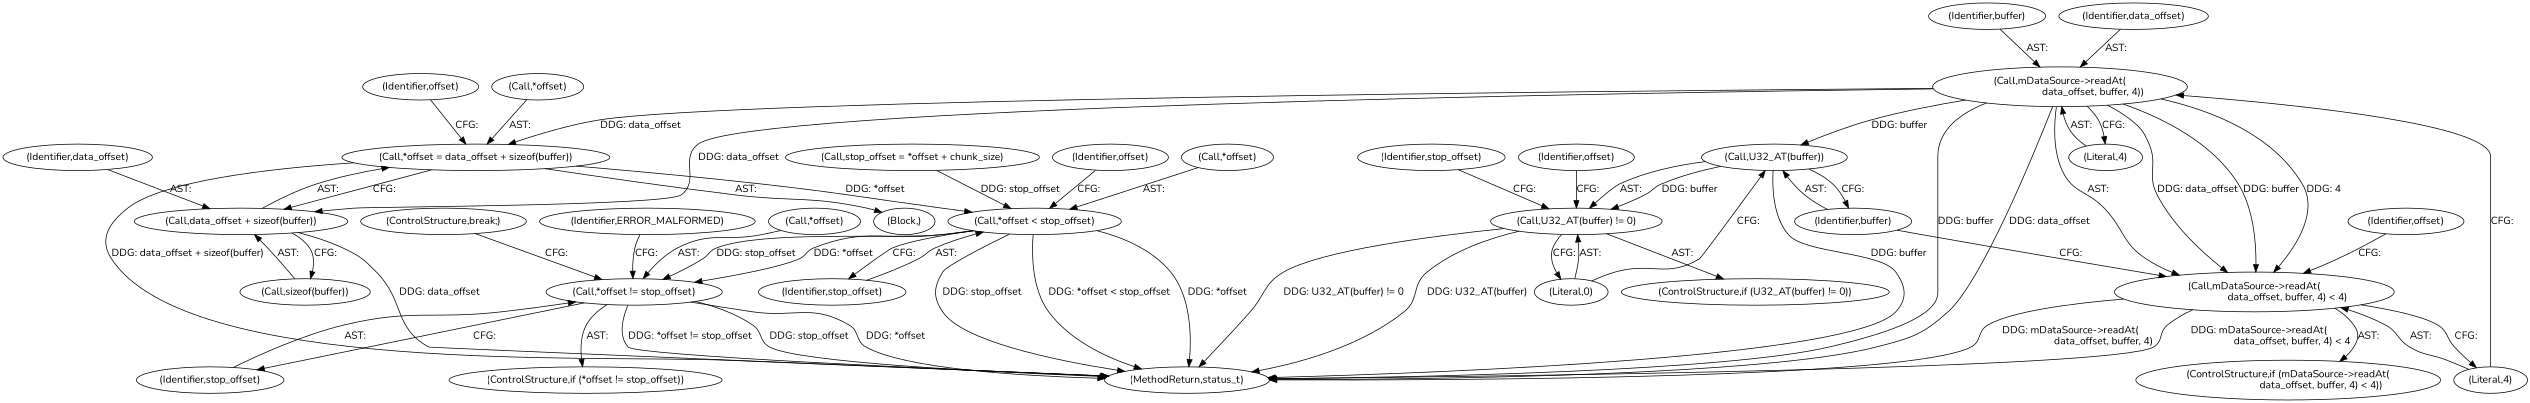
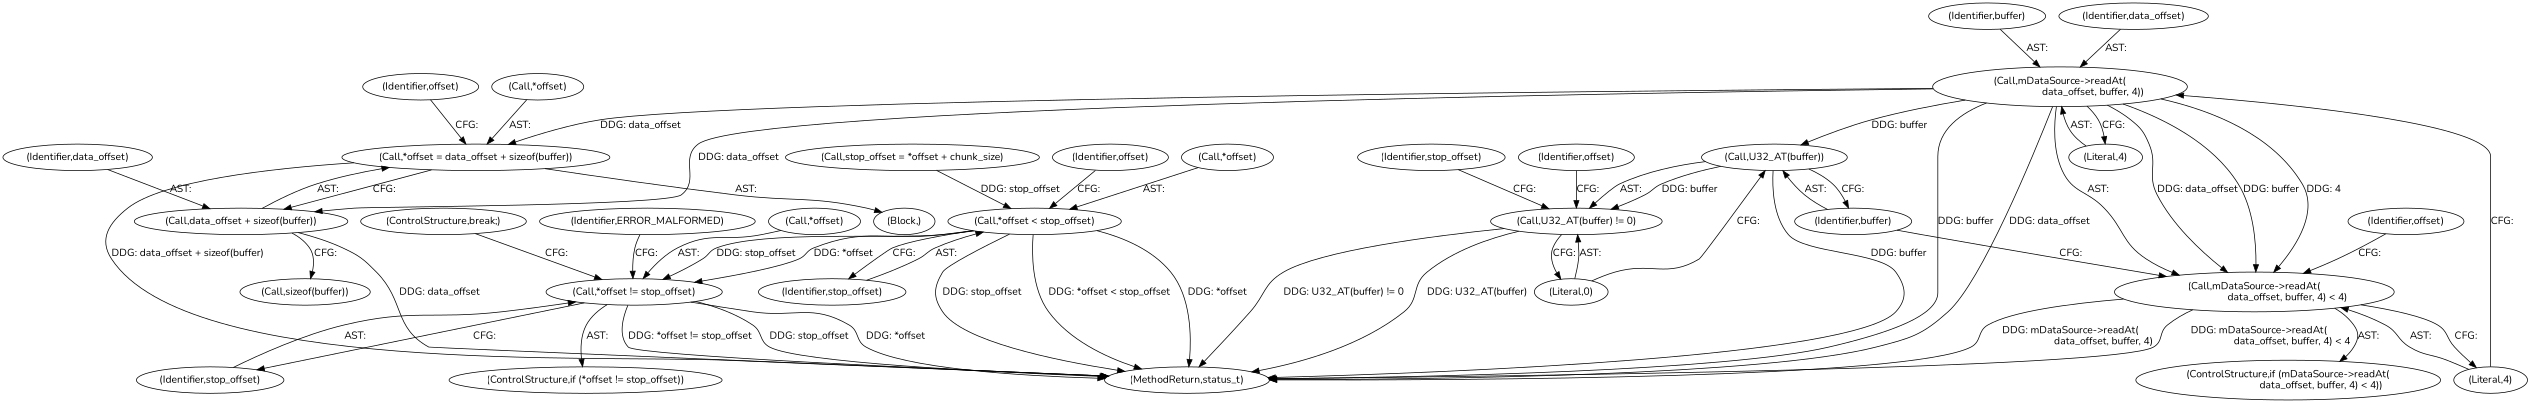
edge "(Call,*offset = data_offset + sizeof(buffer))" -> "(Call,*offset < stop_offset)": removed, label "DDG: *offset"
edge "(Call,sizeof(buffer))" -> "(Call,data_offset + sizeof(buffer))": removed, label "AST:"
node "(ControlStructure,if (U32_AT(buffer) != 0))": removed
